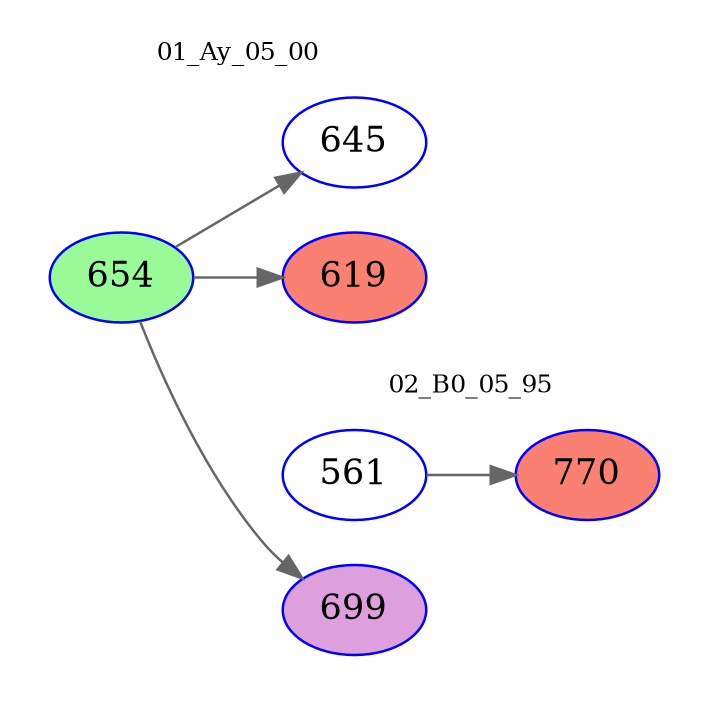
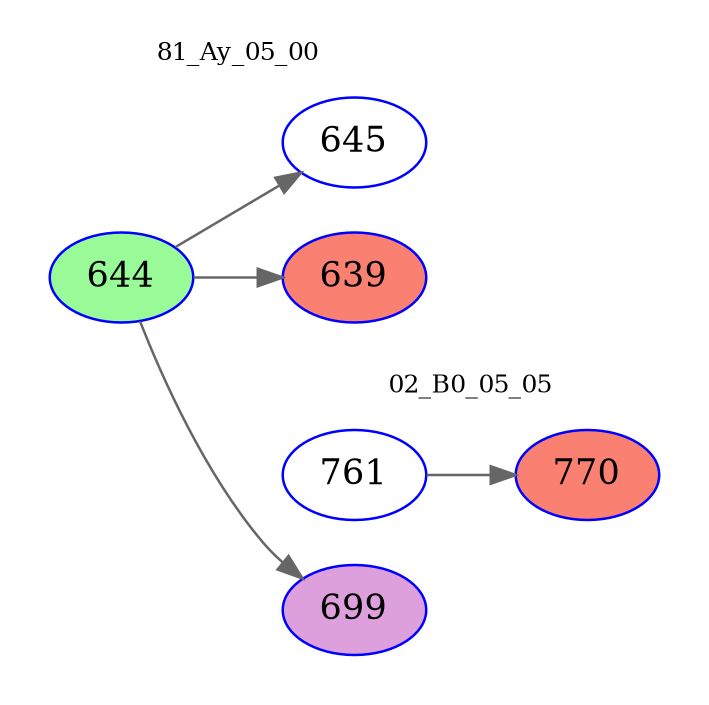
cluster "01_Ay_05_00": label "01_Ay_05_00" -> "81_Ay_05_00"
node "654": label "654" -> "644"
node "619": label "619" -> "639"
cluster "02_B0_05_95": label "02_B0_05_95" -> "02_B0_05_05"
node "561": label "561" -> "761"
